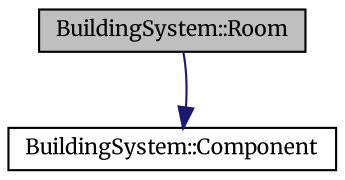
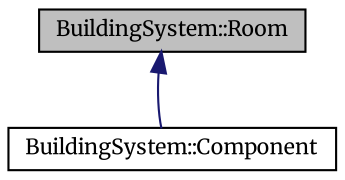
edge "BuildingSystem::Room" -> "BuildingSystem::Component": reversed
